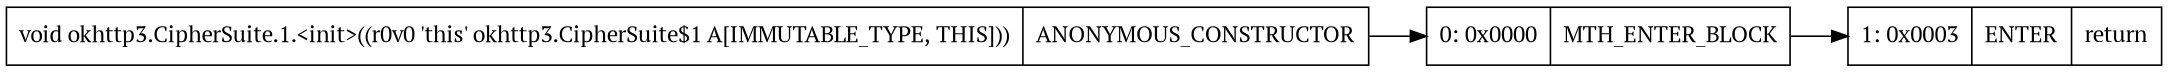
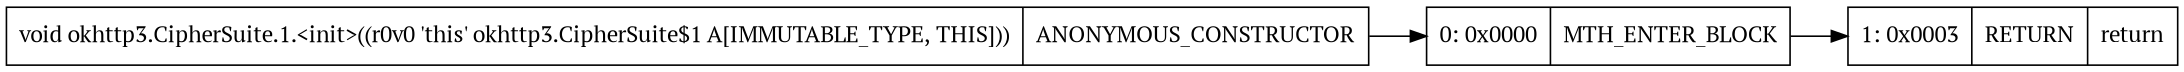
node "1: 0x0003": text "ENTER" -> "RETURN"
